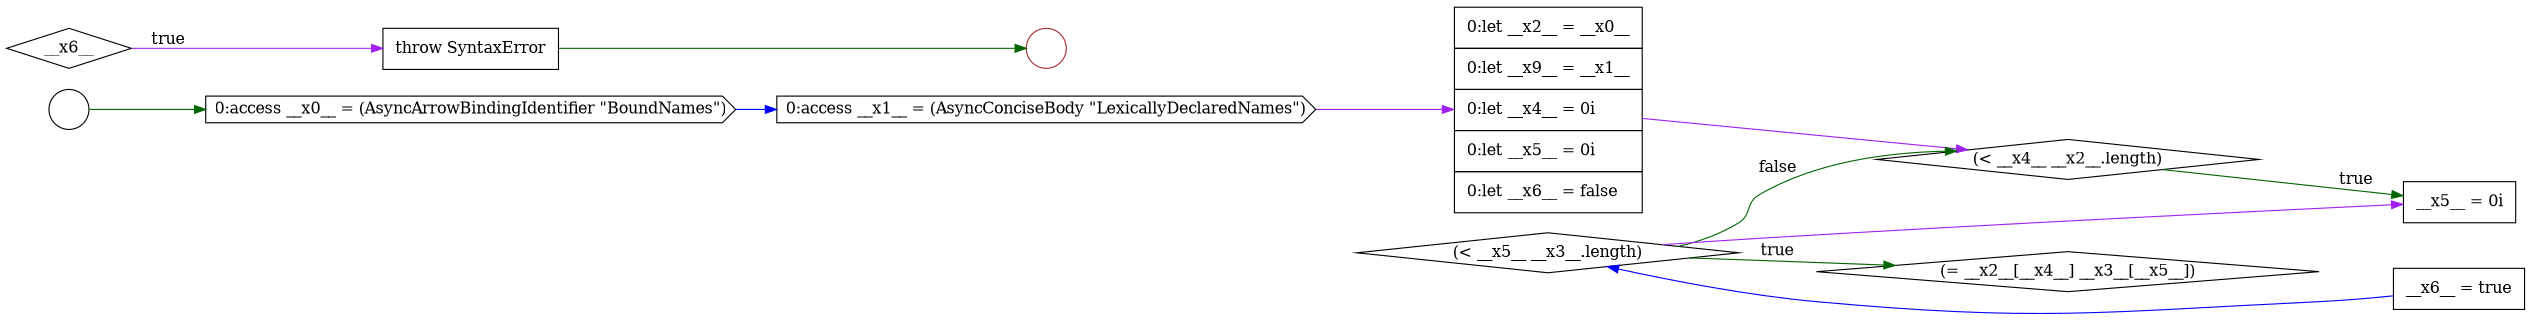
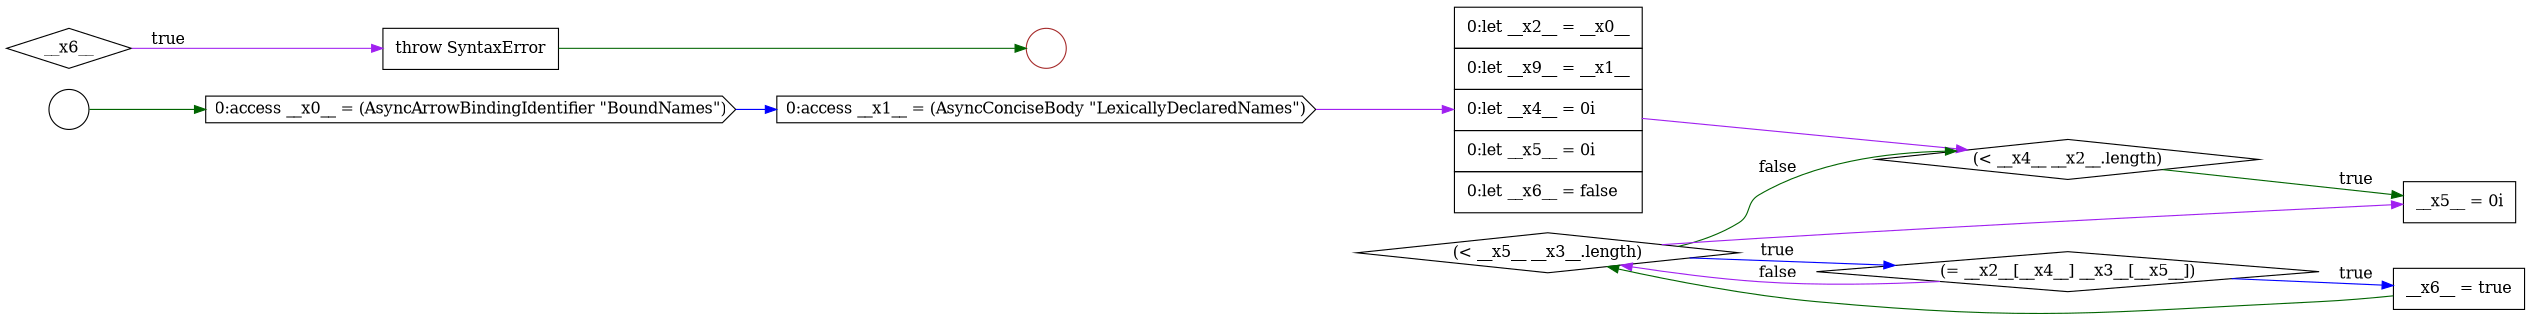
edge "(< __x5__ __x3__.length)" -> "(= __x2__[__x4__] __x3__[__x5__])": color darkgreen -> blue
edge "(= __x2__[__x4__] __x3__[__x5__])" -> "__x6__ = true": added, label "true"
edge "(= __x2__[__x4__] __x3__[__x5__])" -> "(< __x5__ __x3__.length)": added, label "false"
edge "__x6__ = true" -> "(< __x5__ __x3__.length)": color blue -> darkgreen
